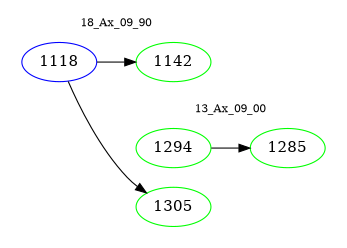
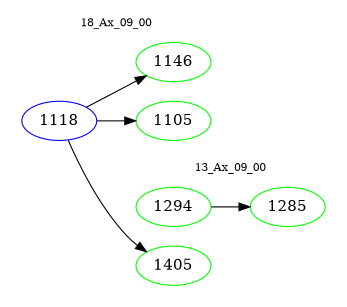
cluster "18_Ax_09_90": label "18_Ax_09_90" -> "18_Ax_09_00"
node "1142": label "1142" -> "1146"
node "1105": added
node "1305": label "1305" -> "1405"
